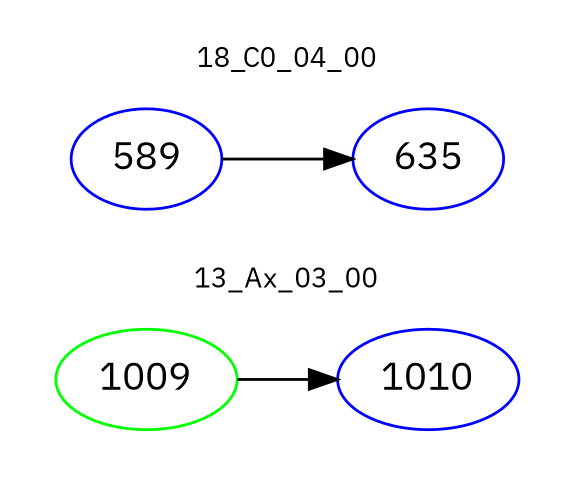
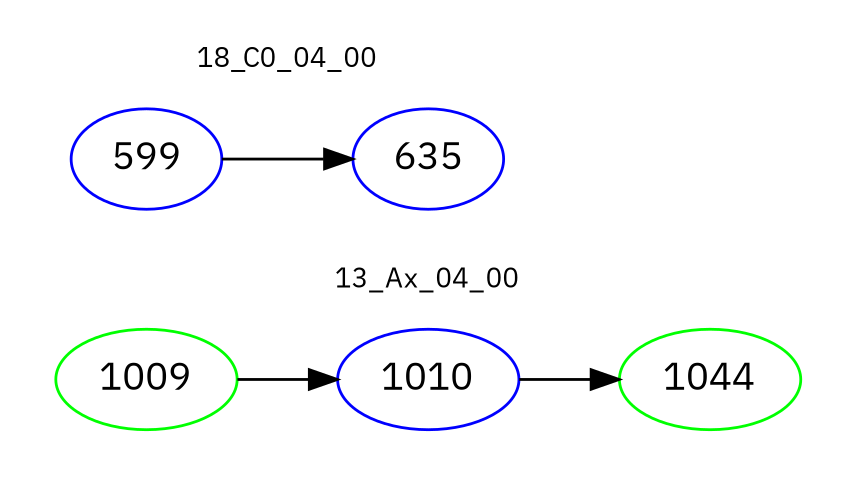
node "589": label "589" -> "599"
cluster "13_Ax_03_00": label "13_Ax_03_00" -> "13_Ax_04_00"
node "1044": added
